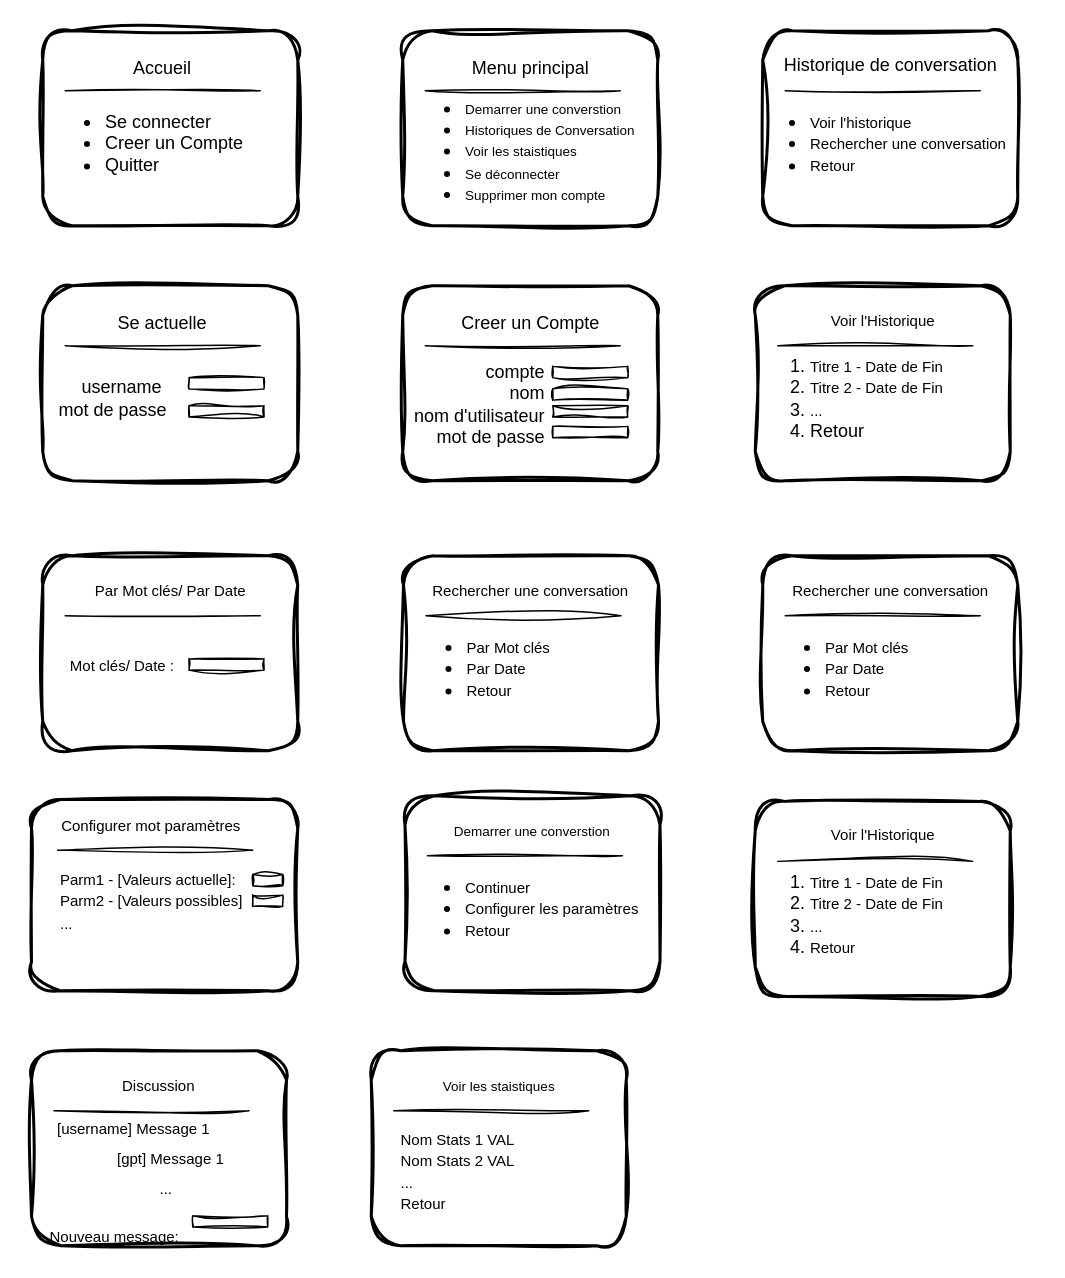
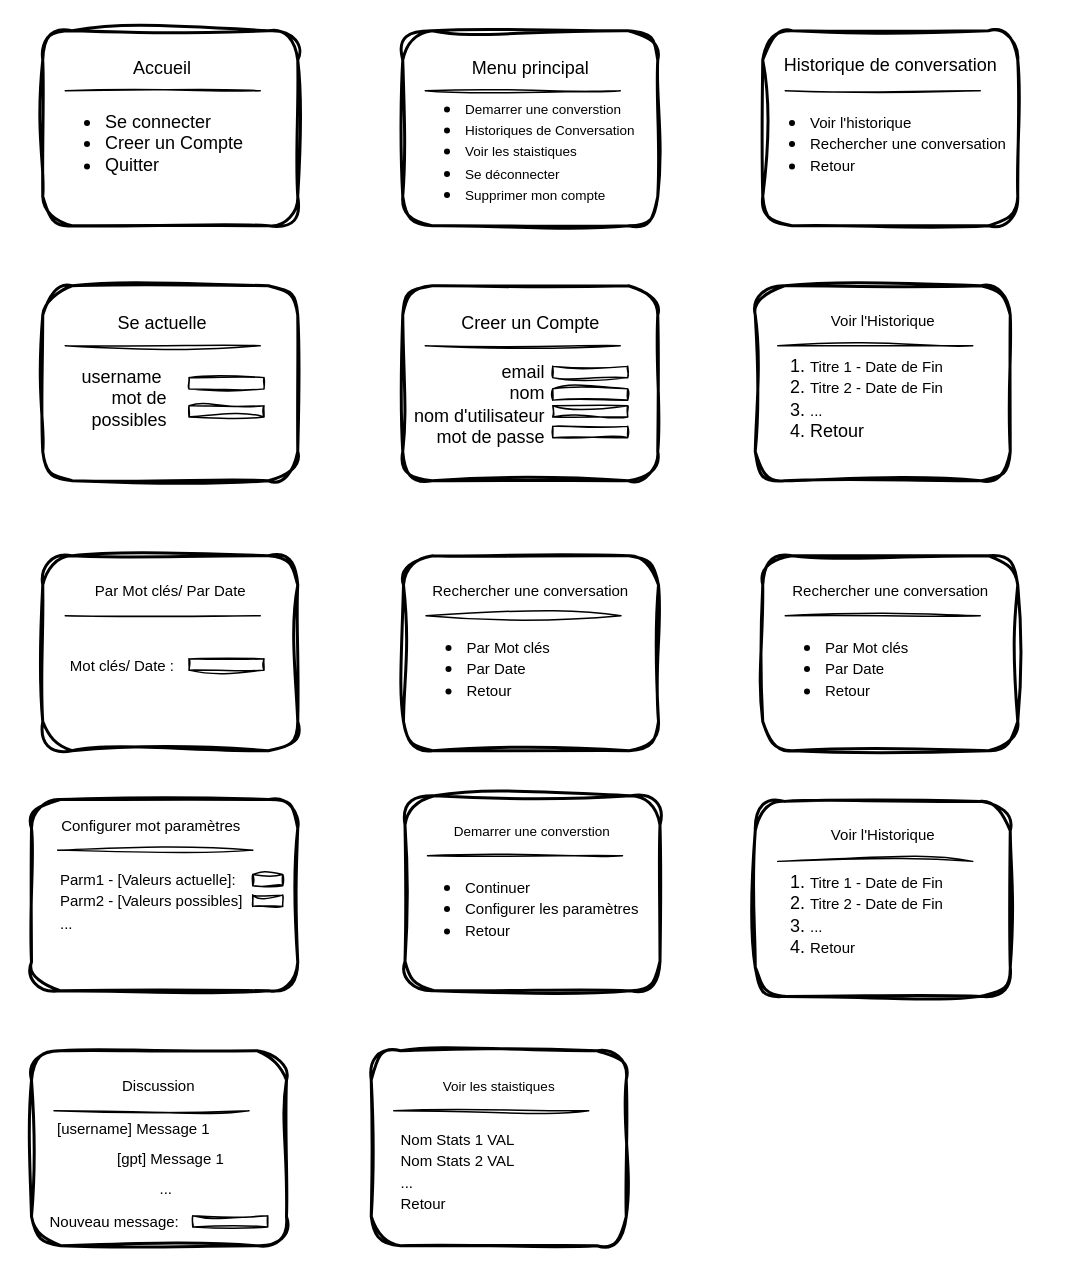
node "username mot de passe": label "username mot de passe" -> "username mot de possibles"
node "compte nom nom d'utilisateur mot de passe": label "compte nom nom d'utilisateur mot de passe" -> "email nom nom d'utilisateur mot de passe"
node "Nouveau message:": moved (114, 1229) -> (114, 1214)
